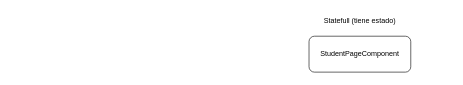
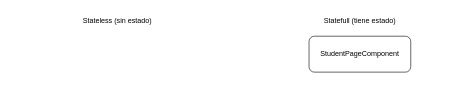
node "Stateless (sin estado)": added
